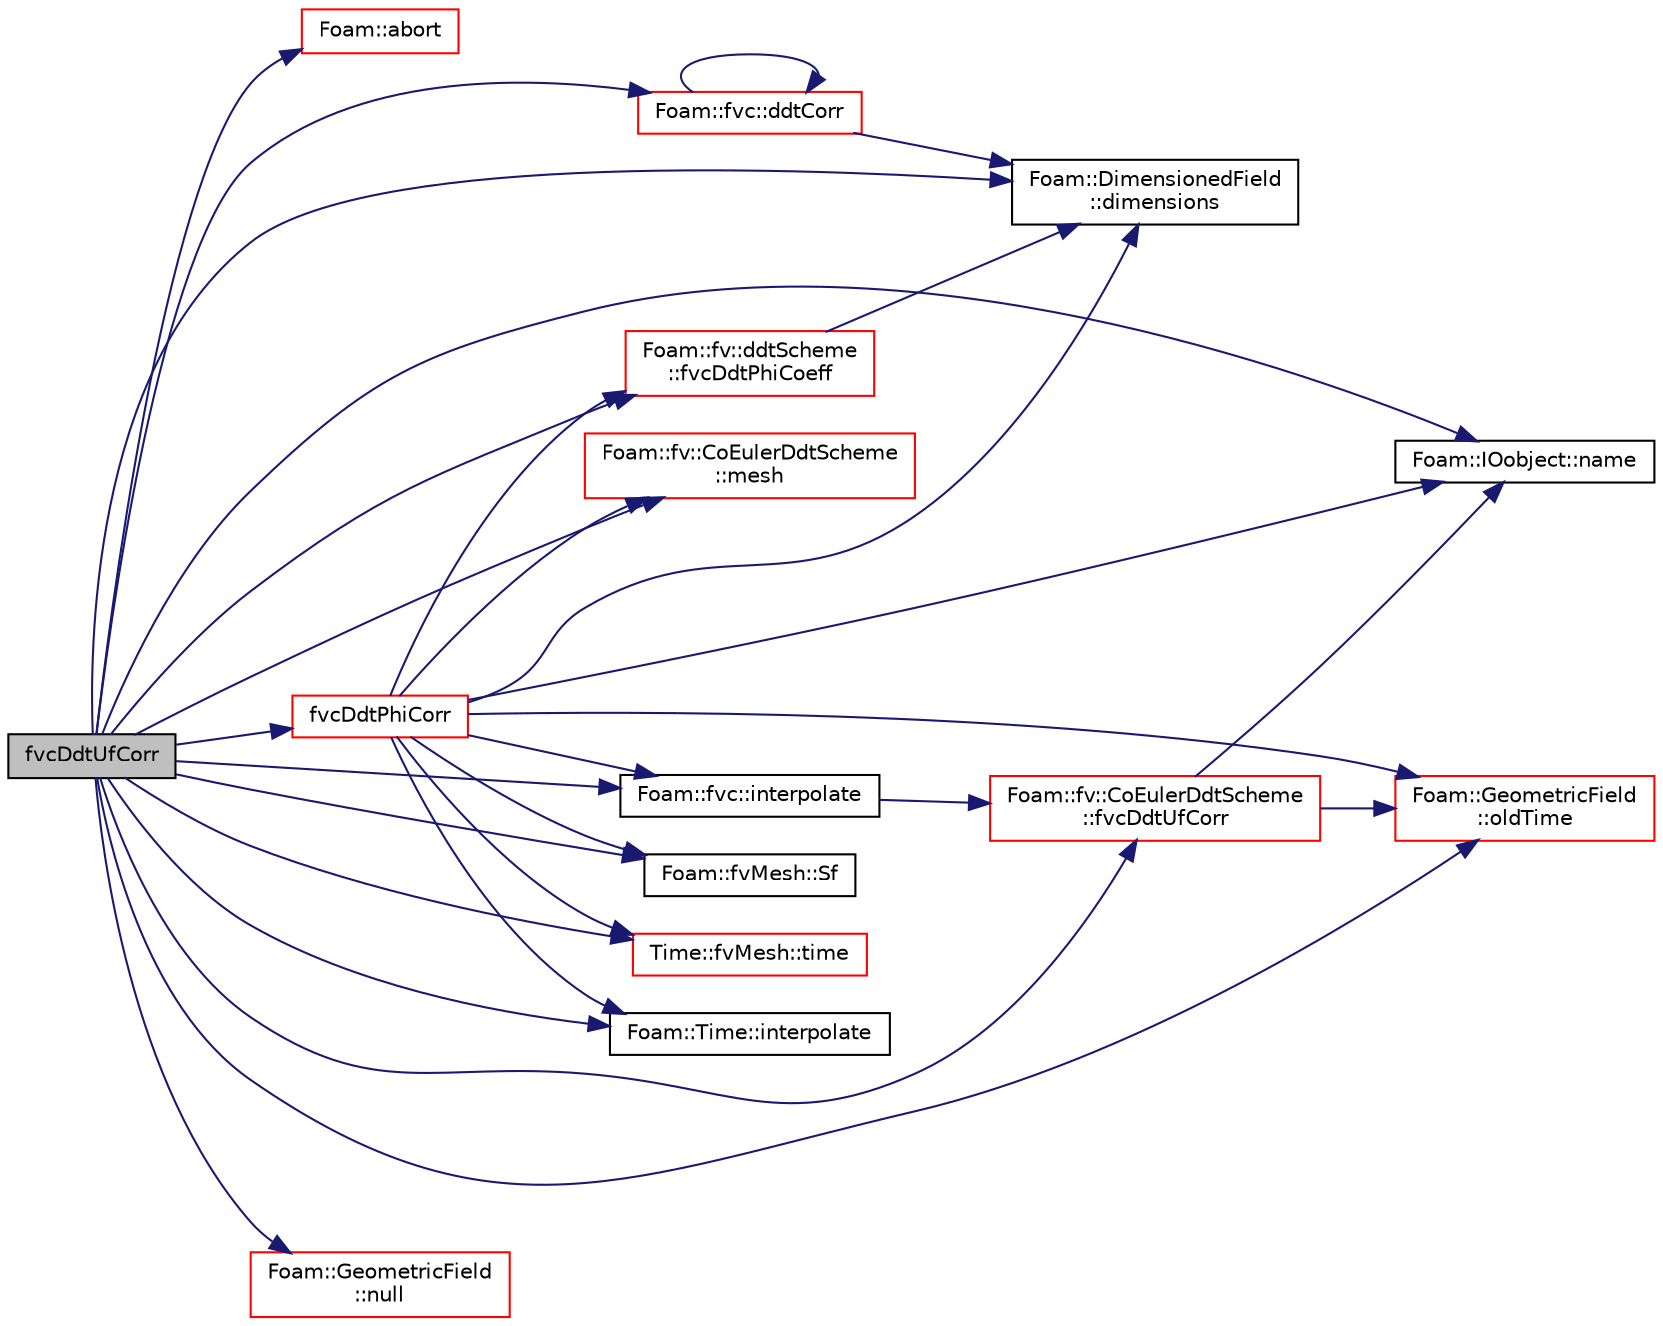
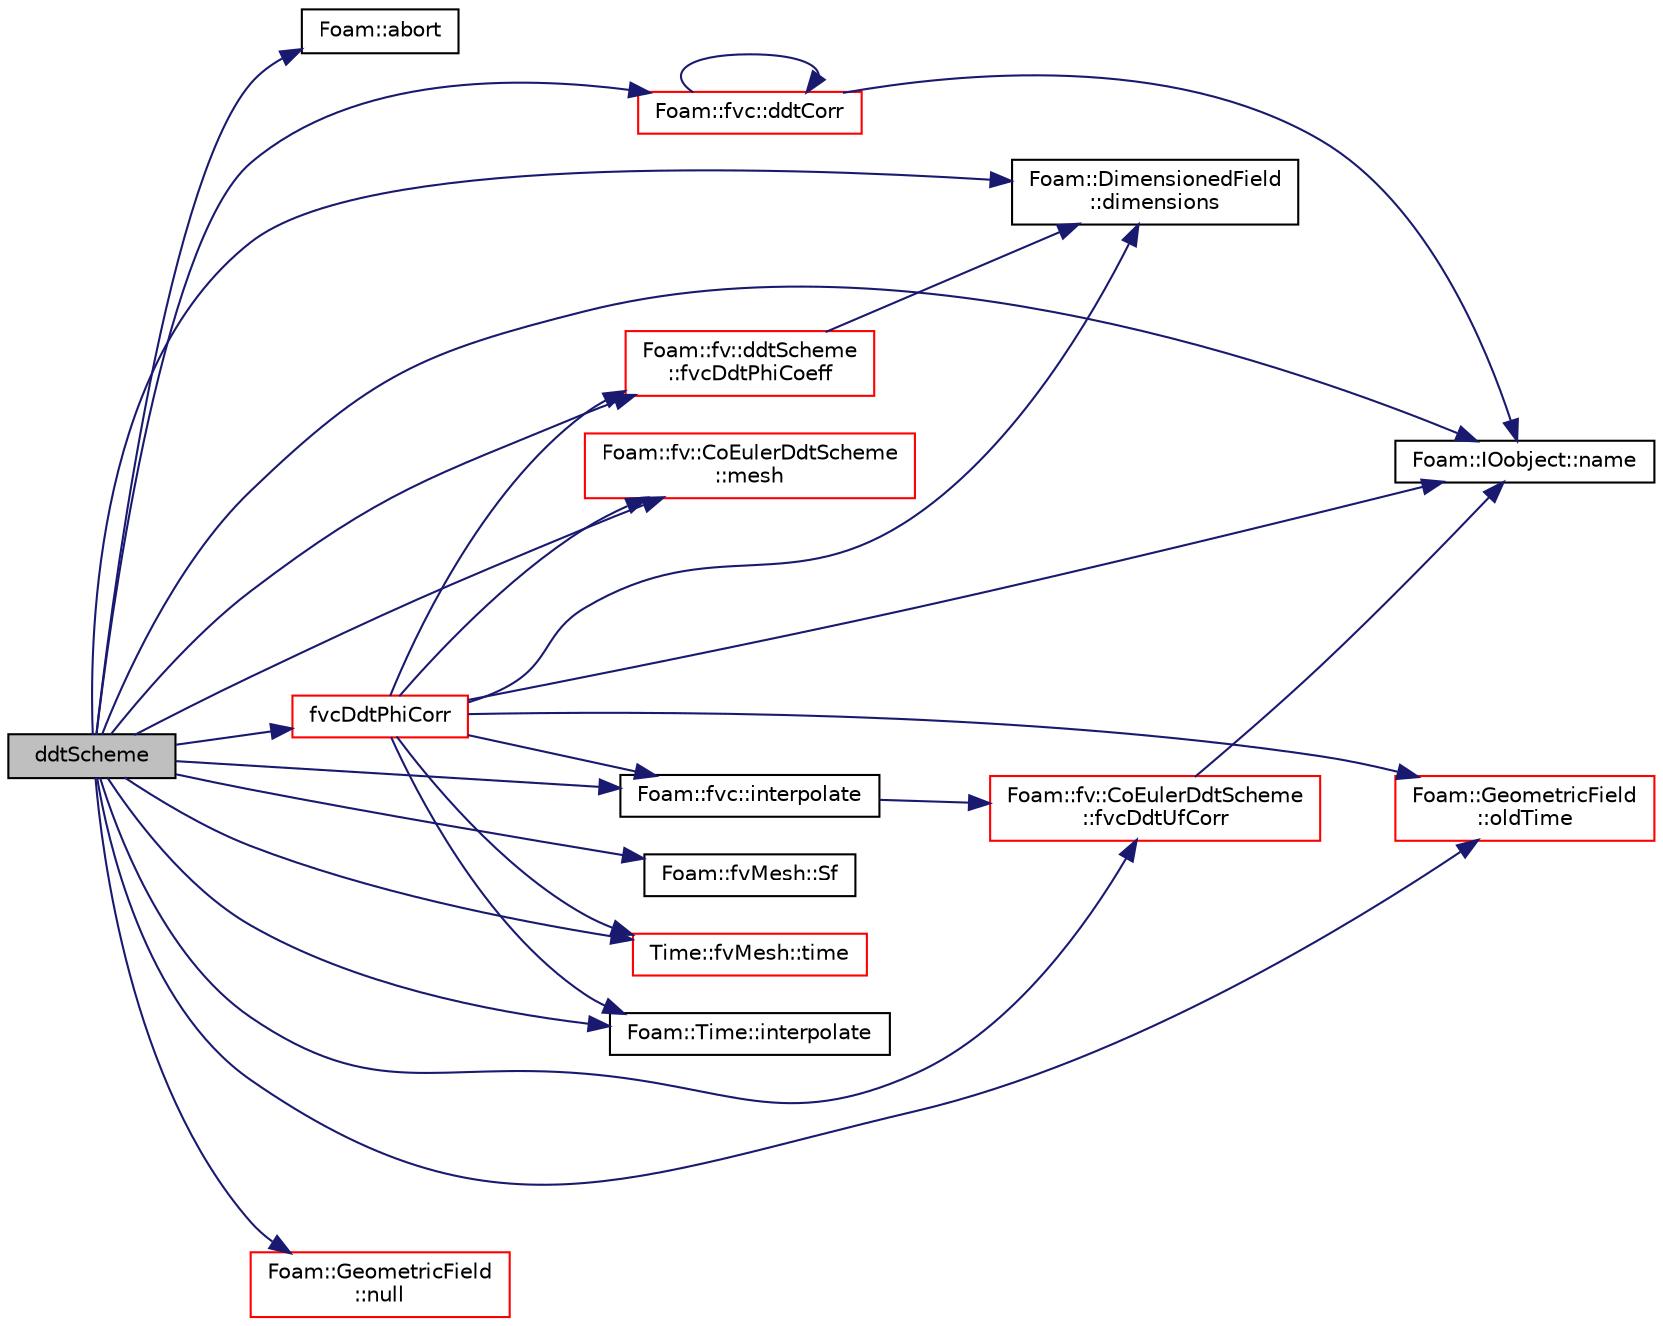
node "Foam::abort": color red -> black
edge "Foam::fvc::ddtCorr" -> "Foam::DimensionedField ::dimensions": now "Foam::fvc::ddtCorr" -> "Foam::IOobject::name"
node "fvcDdtUfCorr": label "fvcDdtUfCorr" -> "ddtScheme"
edge "fvcDdtPhiCorr" -> "Foam::fvMesh::Sf": removed
edge "Foam::fv::CoEulerDdtScheme ::fvcDdtUfCorr" -> "Foam::GeometricField ::oldTime": removed
